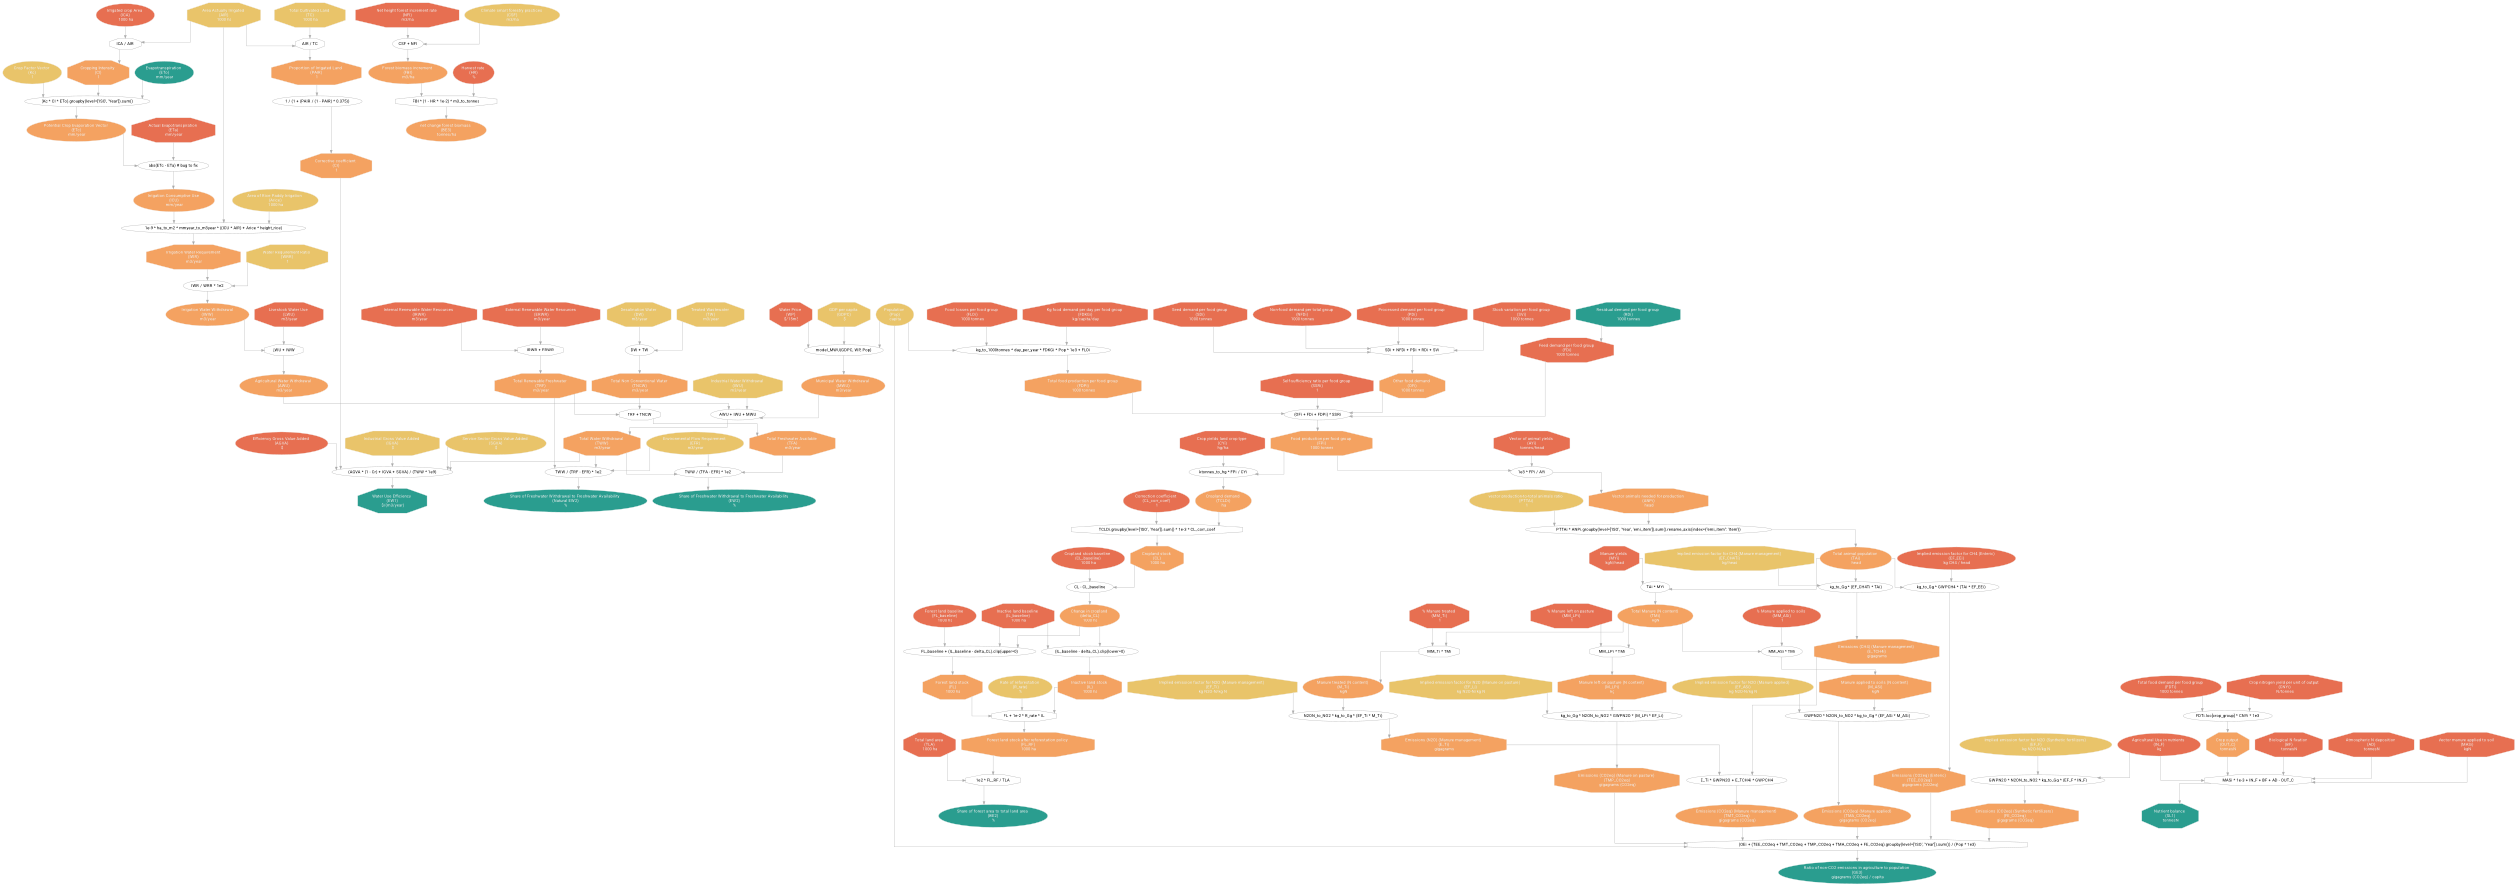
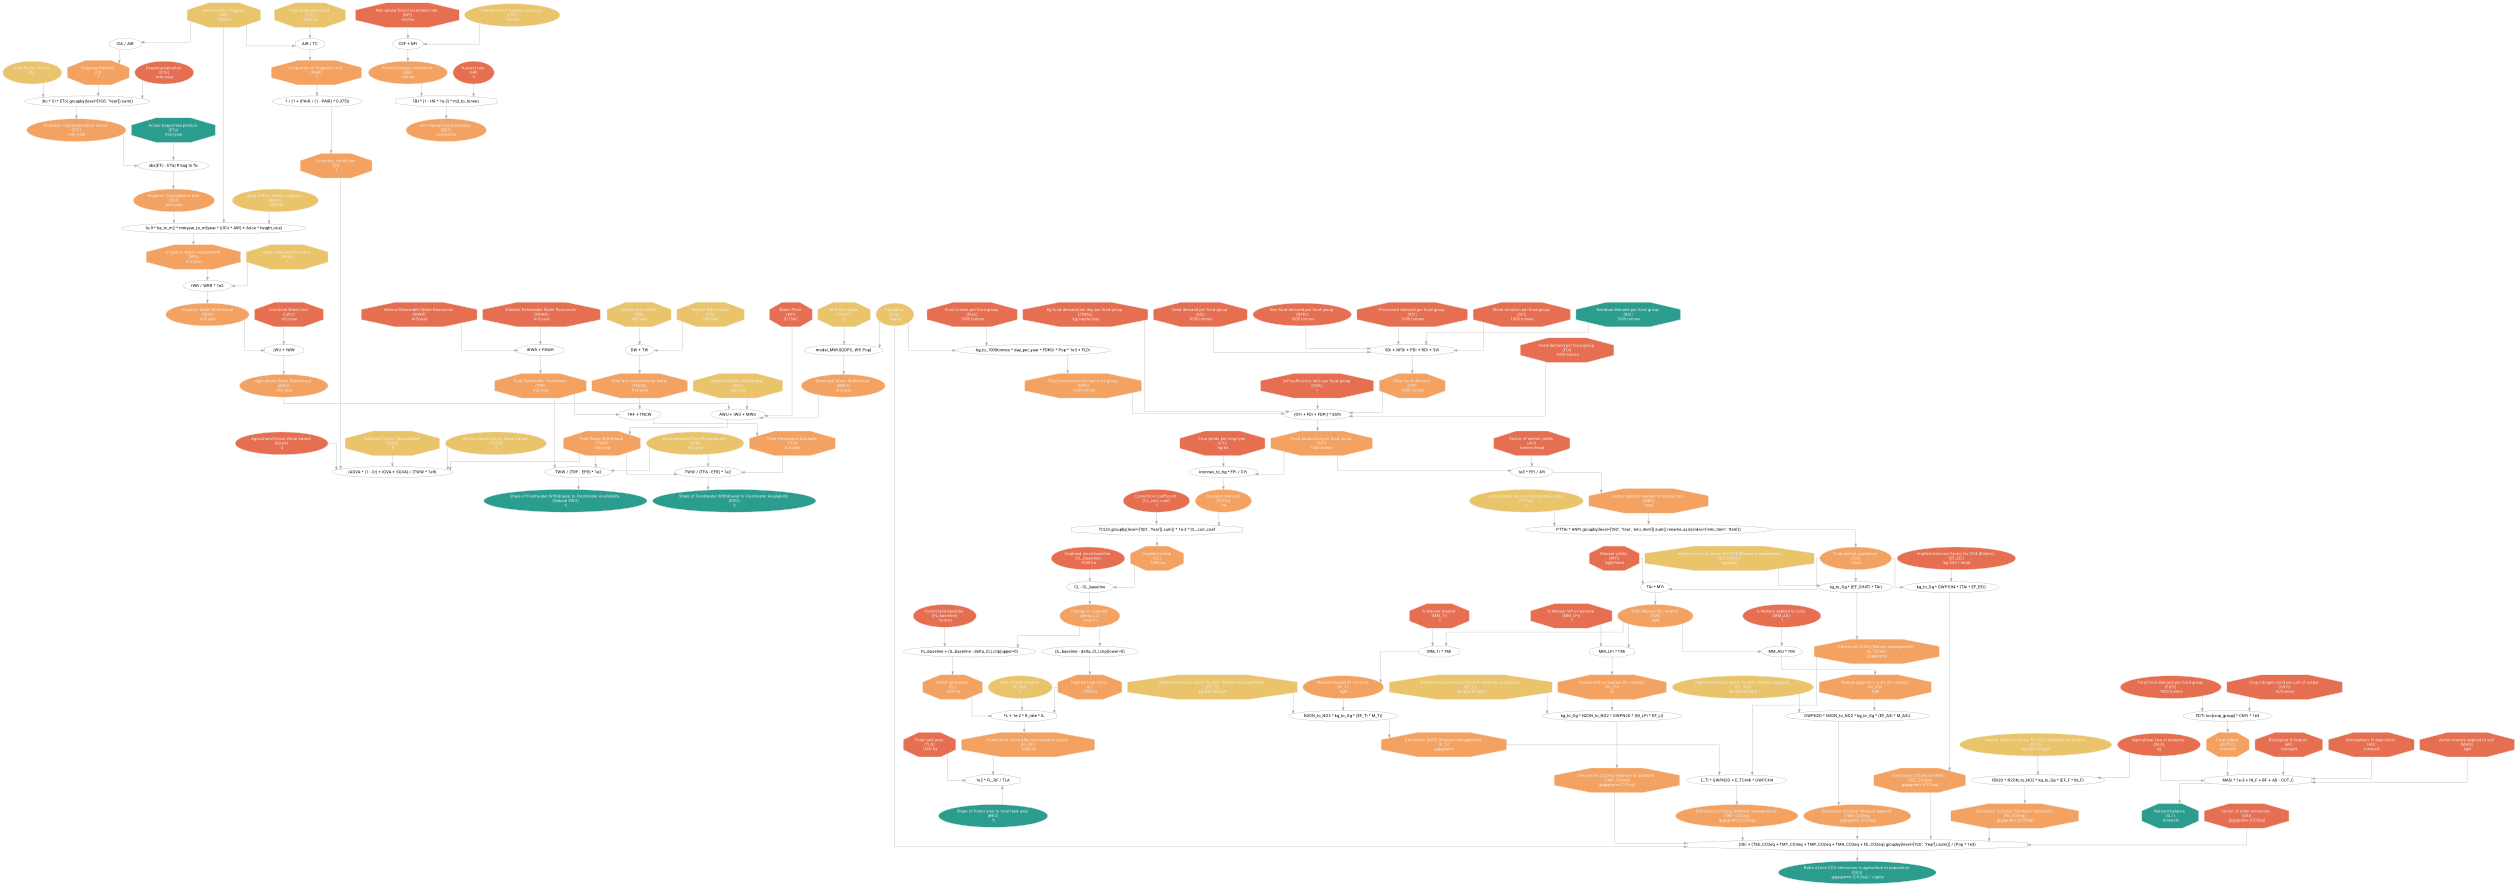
node "Irrigated crop Area (ICA) 1000 ha": removed
node "Net height forest increment rate (NFI) m3/ha": label "Net height forest increment rate (NFI) m3/ha" -> "Net natural forest increment rate (NFI) m3/ha"
node "Evapotranspiration (ETo) mm/year": fillcolor #2a9d8f -> #e76f51
node "Actual Evapotranspiration (ETa) mm/year": fillcolor #e76f51 -> #2a9d8f
node "Non-food demand per total group (NFDi) 1000 tonnes": label "Non-food demand per total group (NFDi) 1000 tonnes" -> "Non-food demand per food group (NFDi) 1000 tonnes"
edge "Residual demand per food group (RDi) 1000 tonnes" -> "Feed demand per food group (FDi) 1000 tonnes": now "Residual demand per food group (RDi) 1000 tonnes" -> "SDi + NFDi + PDi + RDi + SVi"
edge "Water Price (WP) $/15m3" -> "model_MWU(GDPC, WP, Pop)": now "Water Price (WP) $/15m3" -> "AWU + IWU + MWU"
edge "Kg food demand per day per food group (FDKGi) kg/capita/day" -> "kg_to_1000tonnes * day_per_year * FDKGi * Pop * 1e3 + FLOi": now "Kg food demand per day per food group (FDKGi) kg/capita/day" -> "(OFi + FDi + FDPi) * SSRi"
node "Efficiency Gross Value Added (AGVA) $": label "Efficiency Gross Value Added (AGVA) $" -> "Agricultural Gross Value Added (AGVA) $"
node "Crop yields land crop type (CYi) hg/ha": label "Crop yields land crop type (CYi) hg/ha" -> "Crop yields per crop type (CYi) hg/ha"
node "Water Use Efficiency (EW1) $/(m3/year)": removed
node "Inactive land baseline (IL_baseline) 1000 ha": removed
node "GWPN2O * N2ON_to_NO2 * kg_to_Gg * (EF_F * IN_F)": label "GWPN2O * N2ON_to_NO2 * kg_to_Gg * (EF_F * IN_F)" -> "FBI2O * N2ON_to_NO2 * kg_to_Gg * (EF_F * IN_F)"
edge "1e2 * FL_RF / TLA" -> "Share of forest area to total land area (BE2) %": reversed
node "Vector of other emissions (OEi) gigagrams (CO2eq)": added
